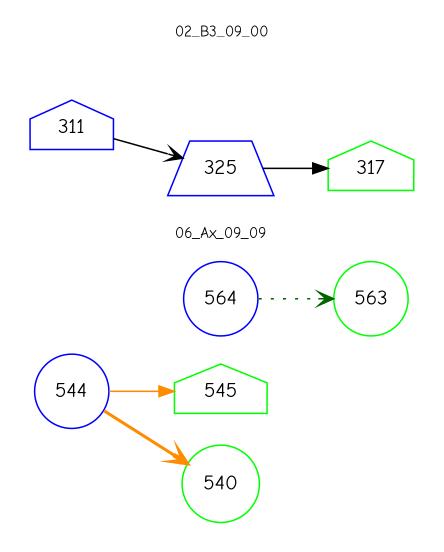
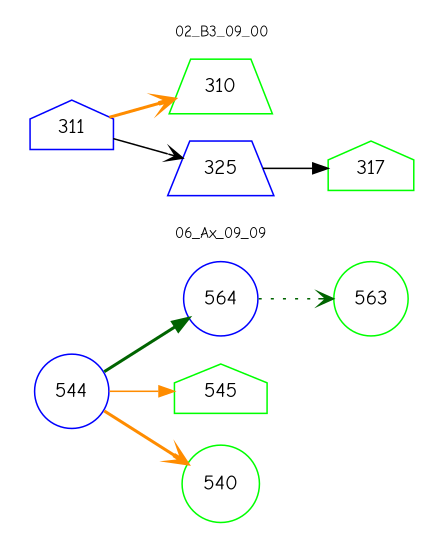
node "310": added
edge "544" -> "564": added
